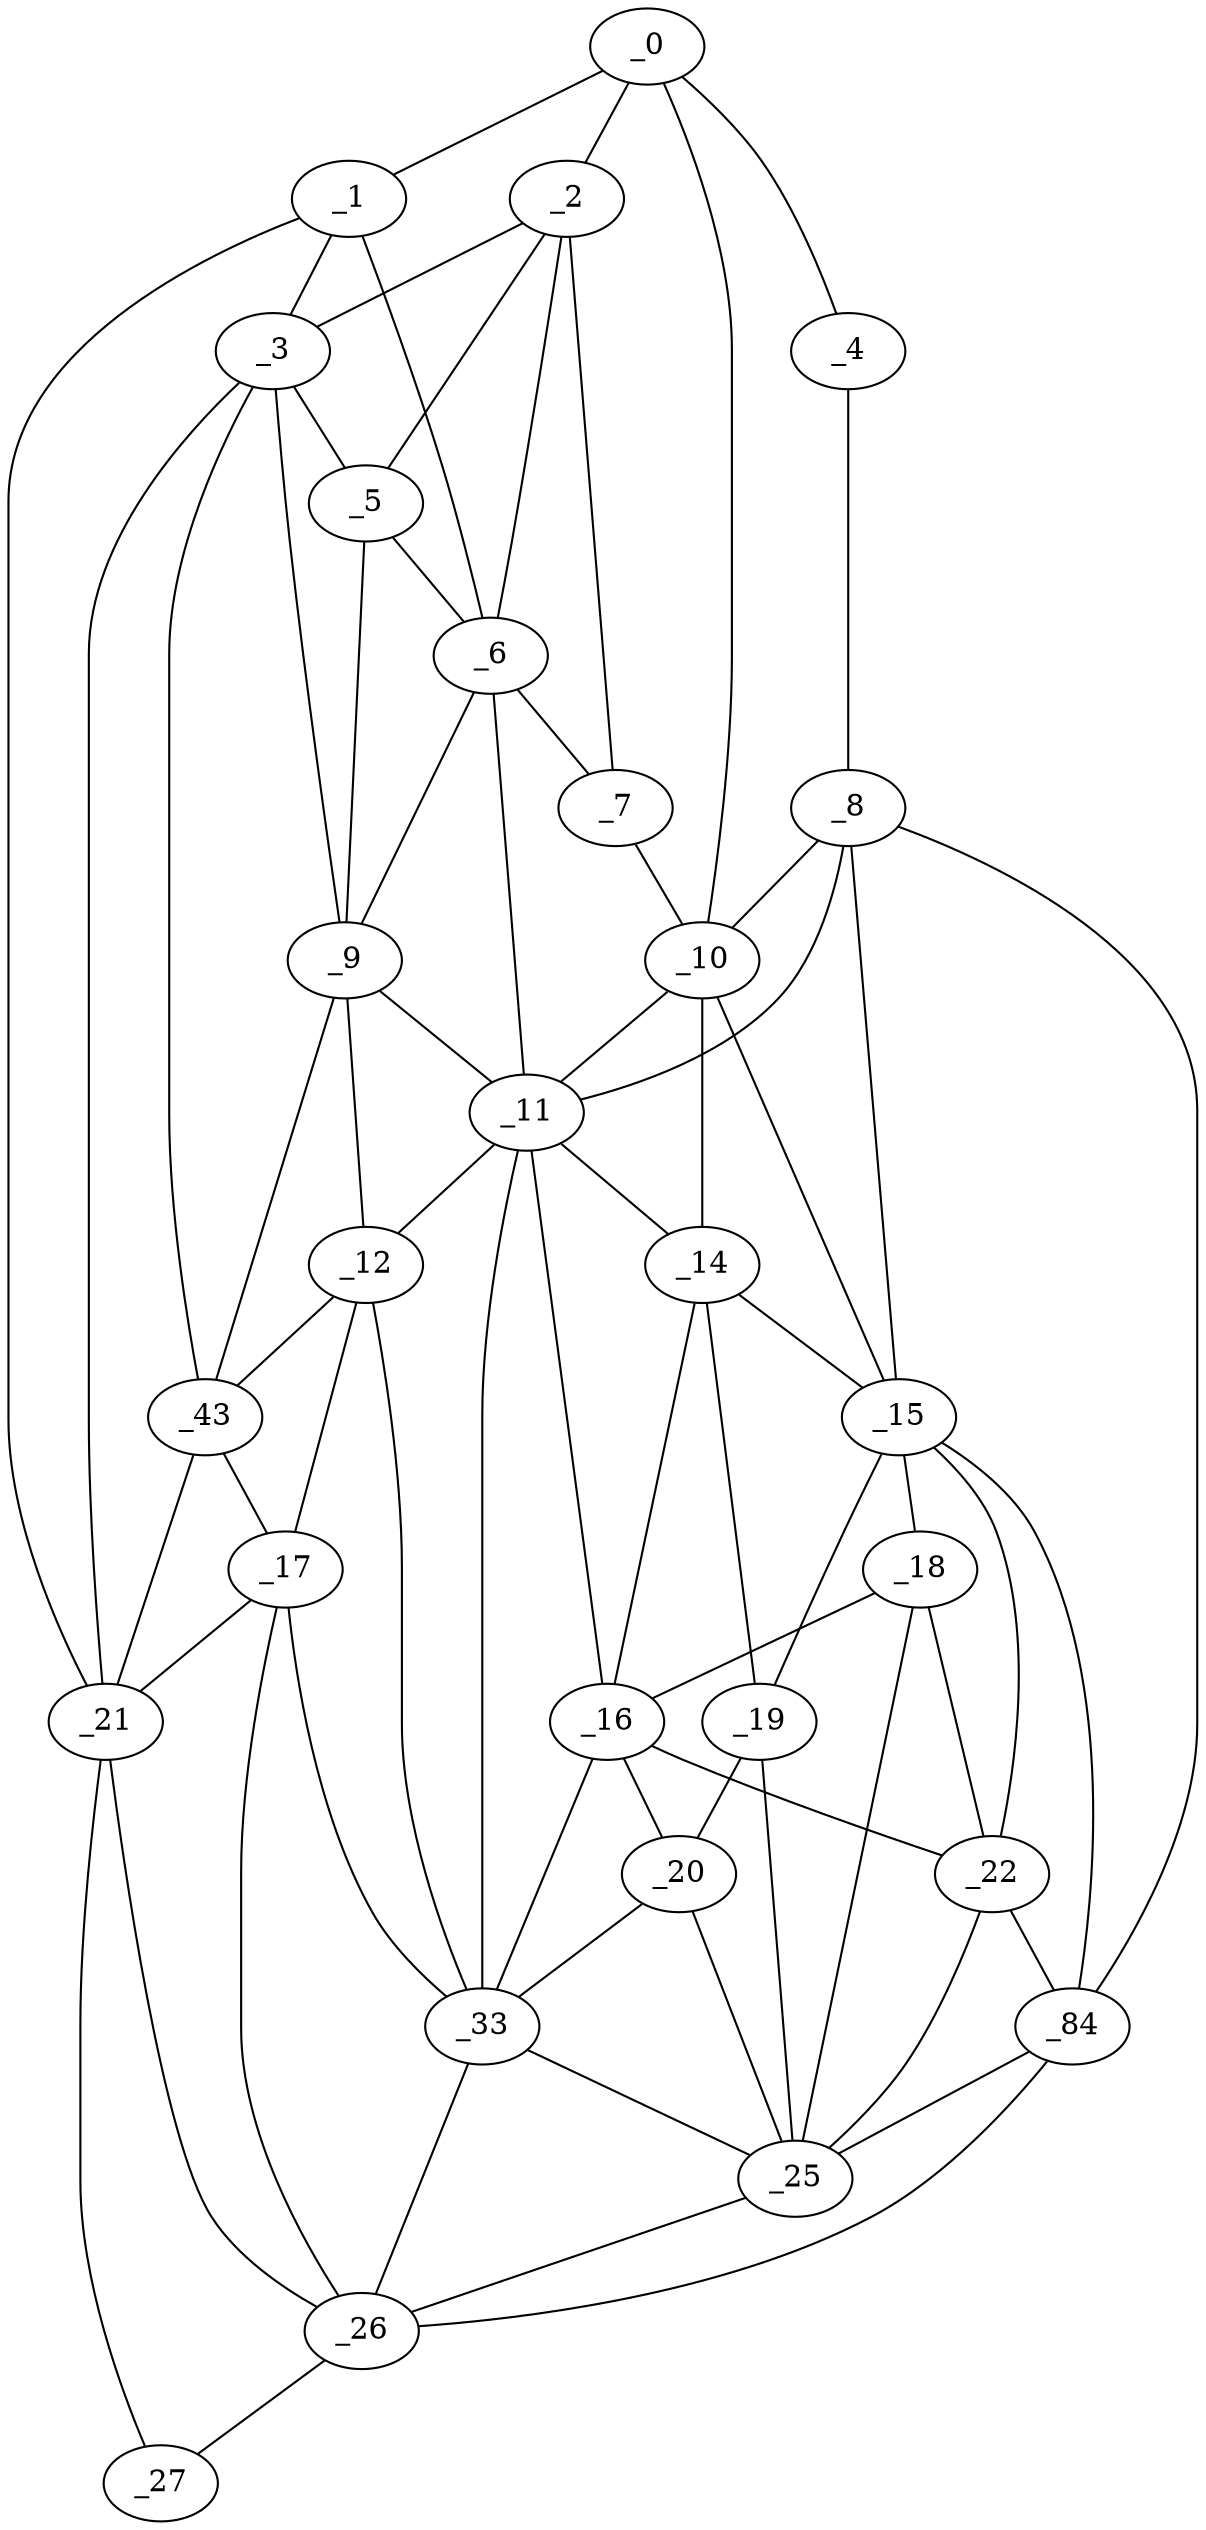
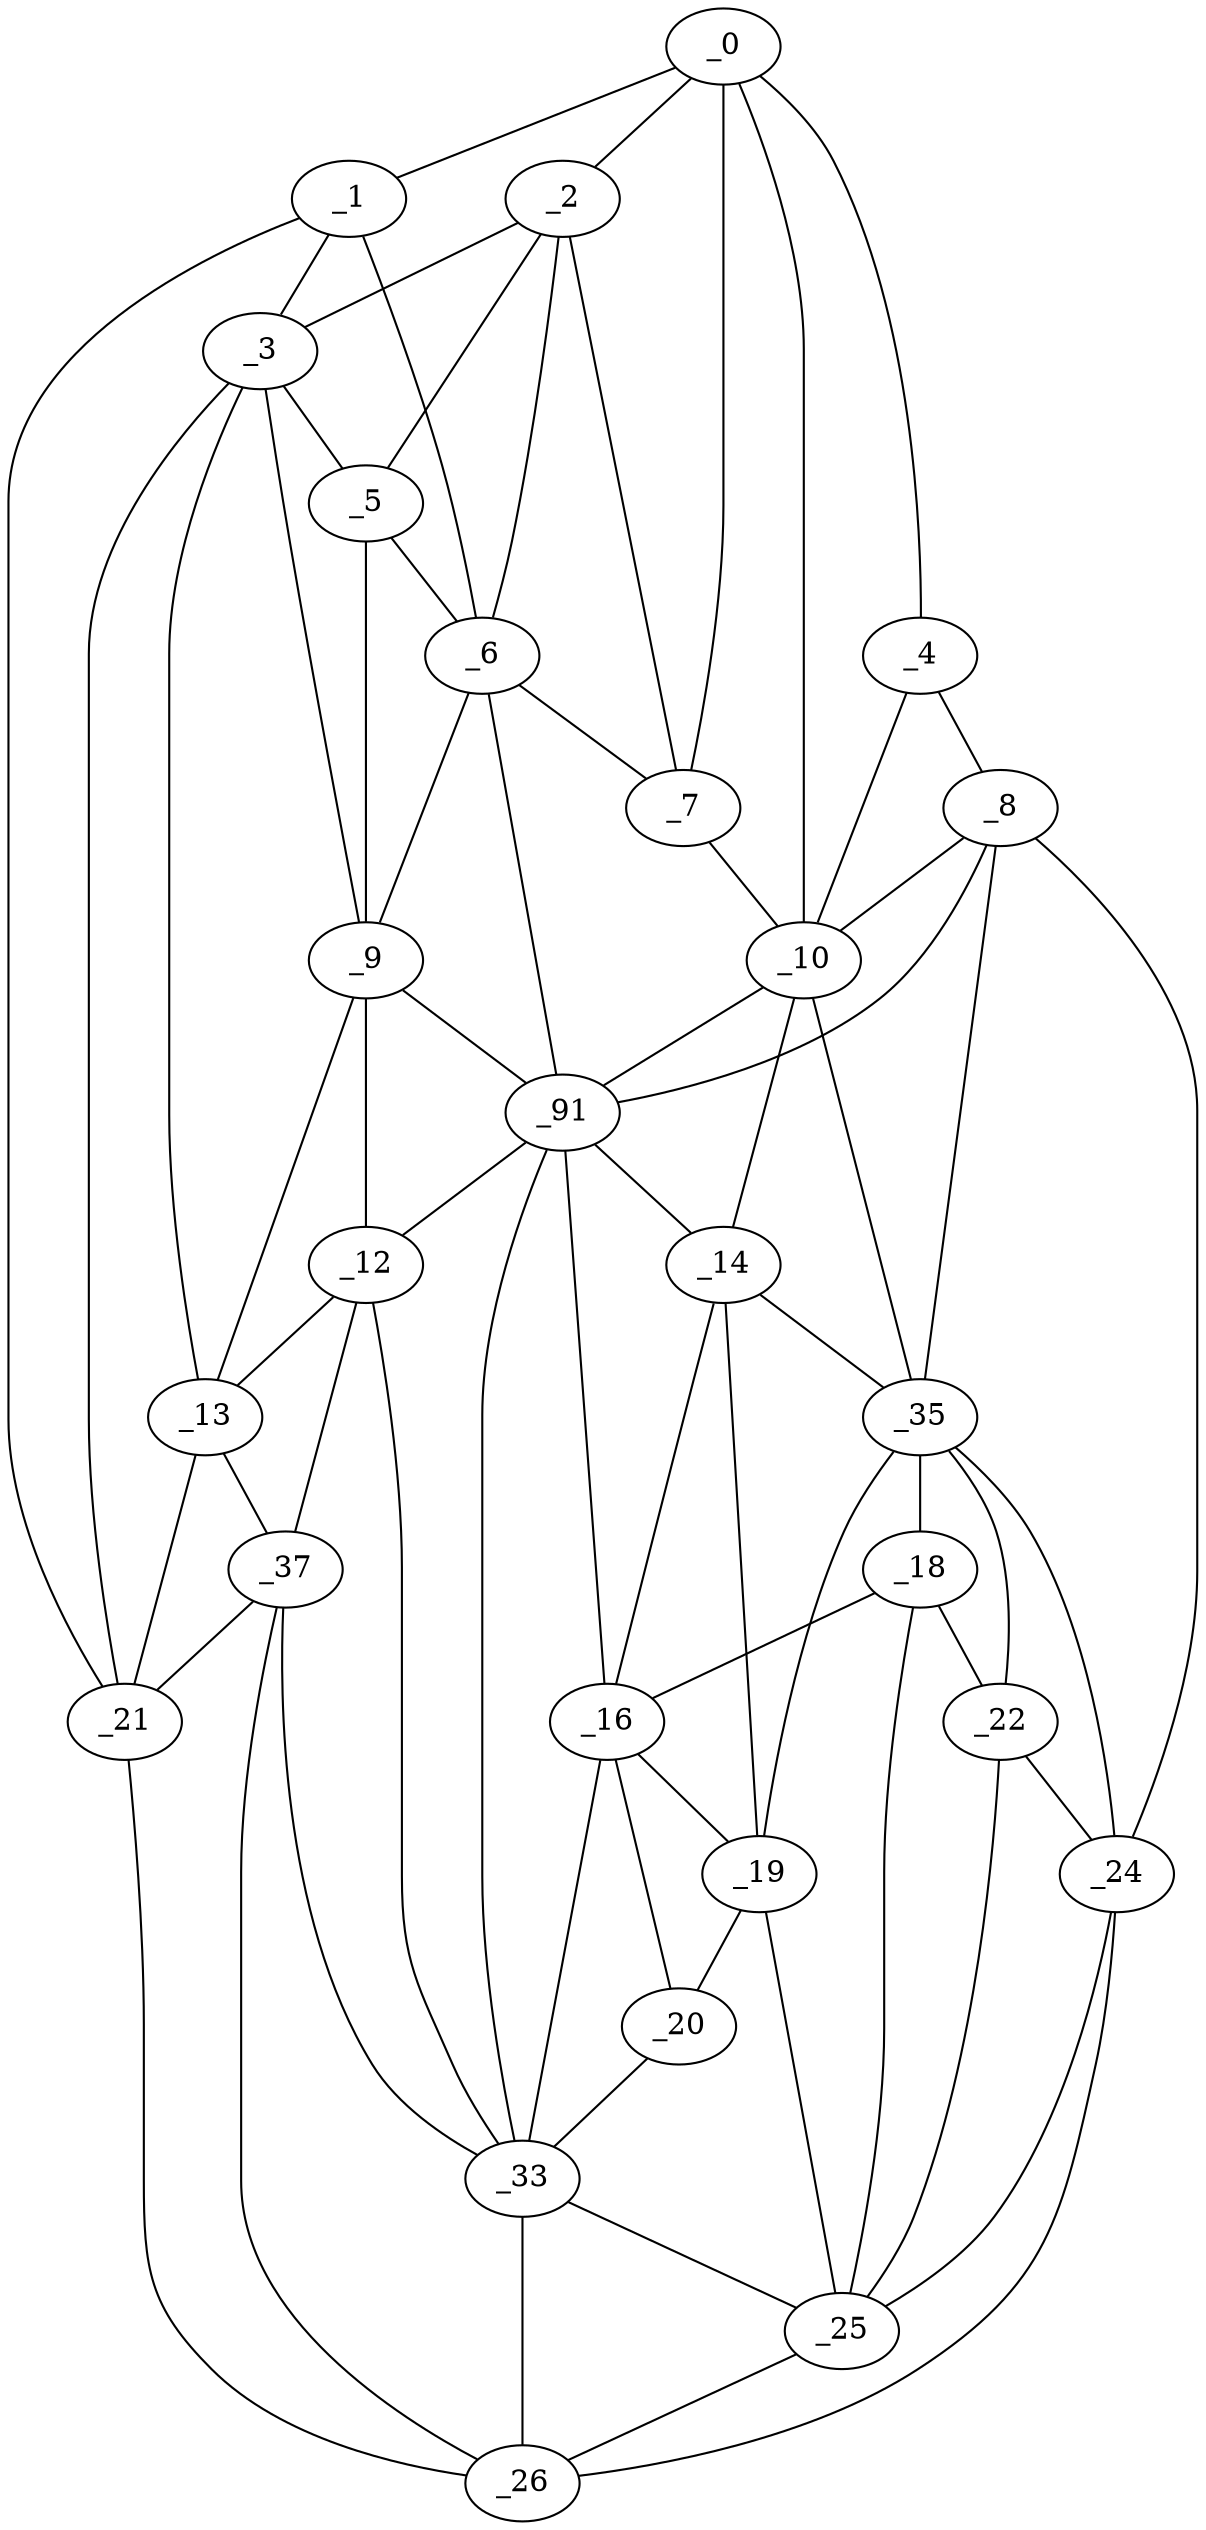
edge "_0" -- "_7": added
edge "_4" -- "_10": added
node "_11": label "_11" -> "_91"
node "_43": label "_43" -> "_13"
node "_15": label "_15" -> "_35"
node "_17": label "_17" -> "_37"
edge "_16" -- "_22": now "_16" -- "_19"
edge "_20" -- "_25": removed
node "_84": label "_84" -> "_24"
node "_27": removed
